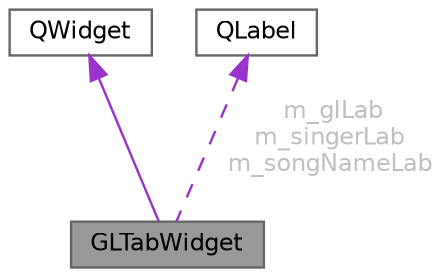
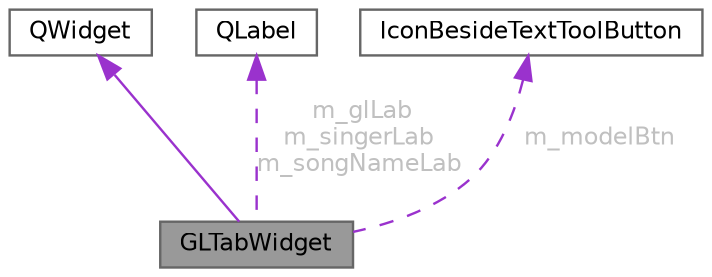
node "IconBesideTextToolButton": added
